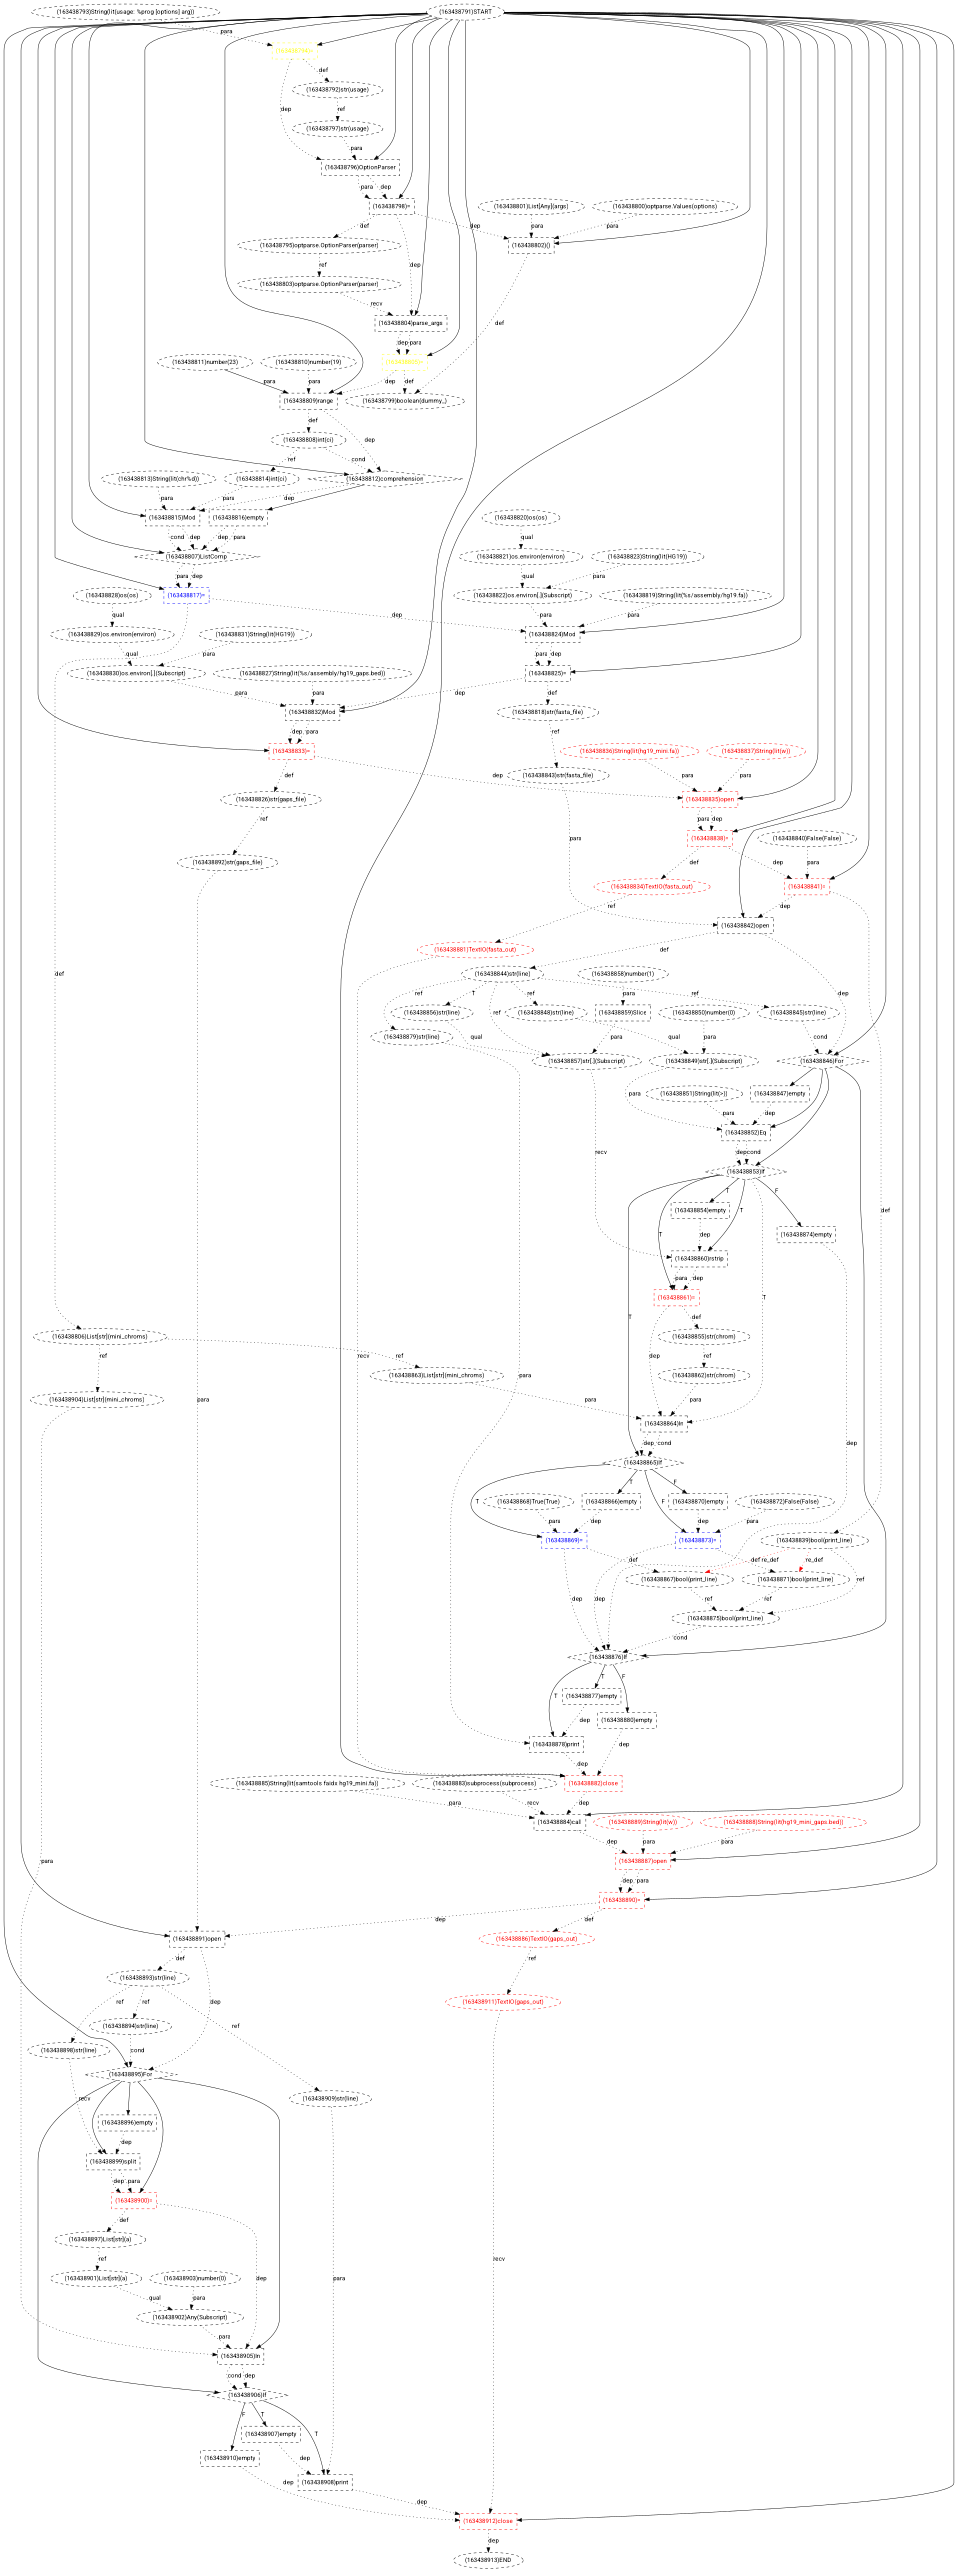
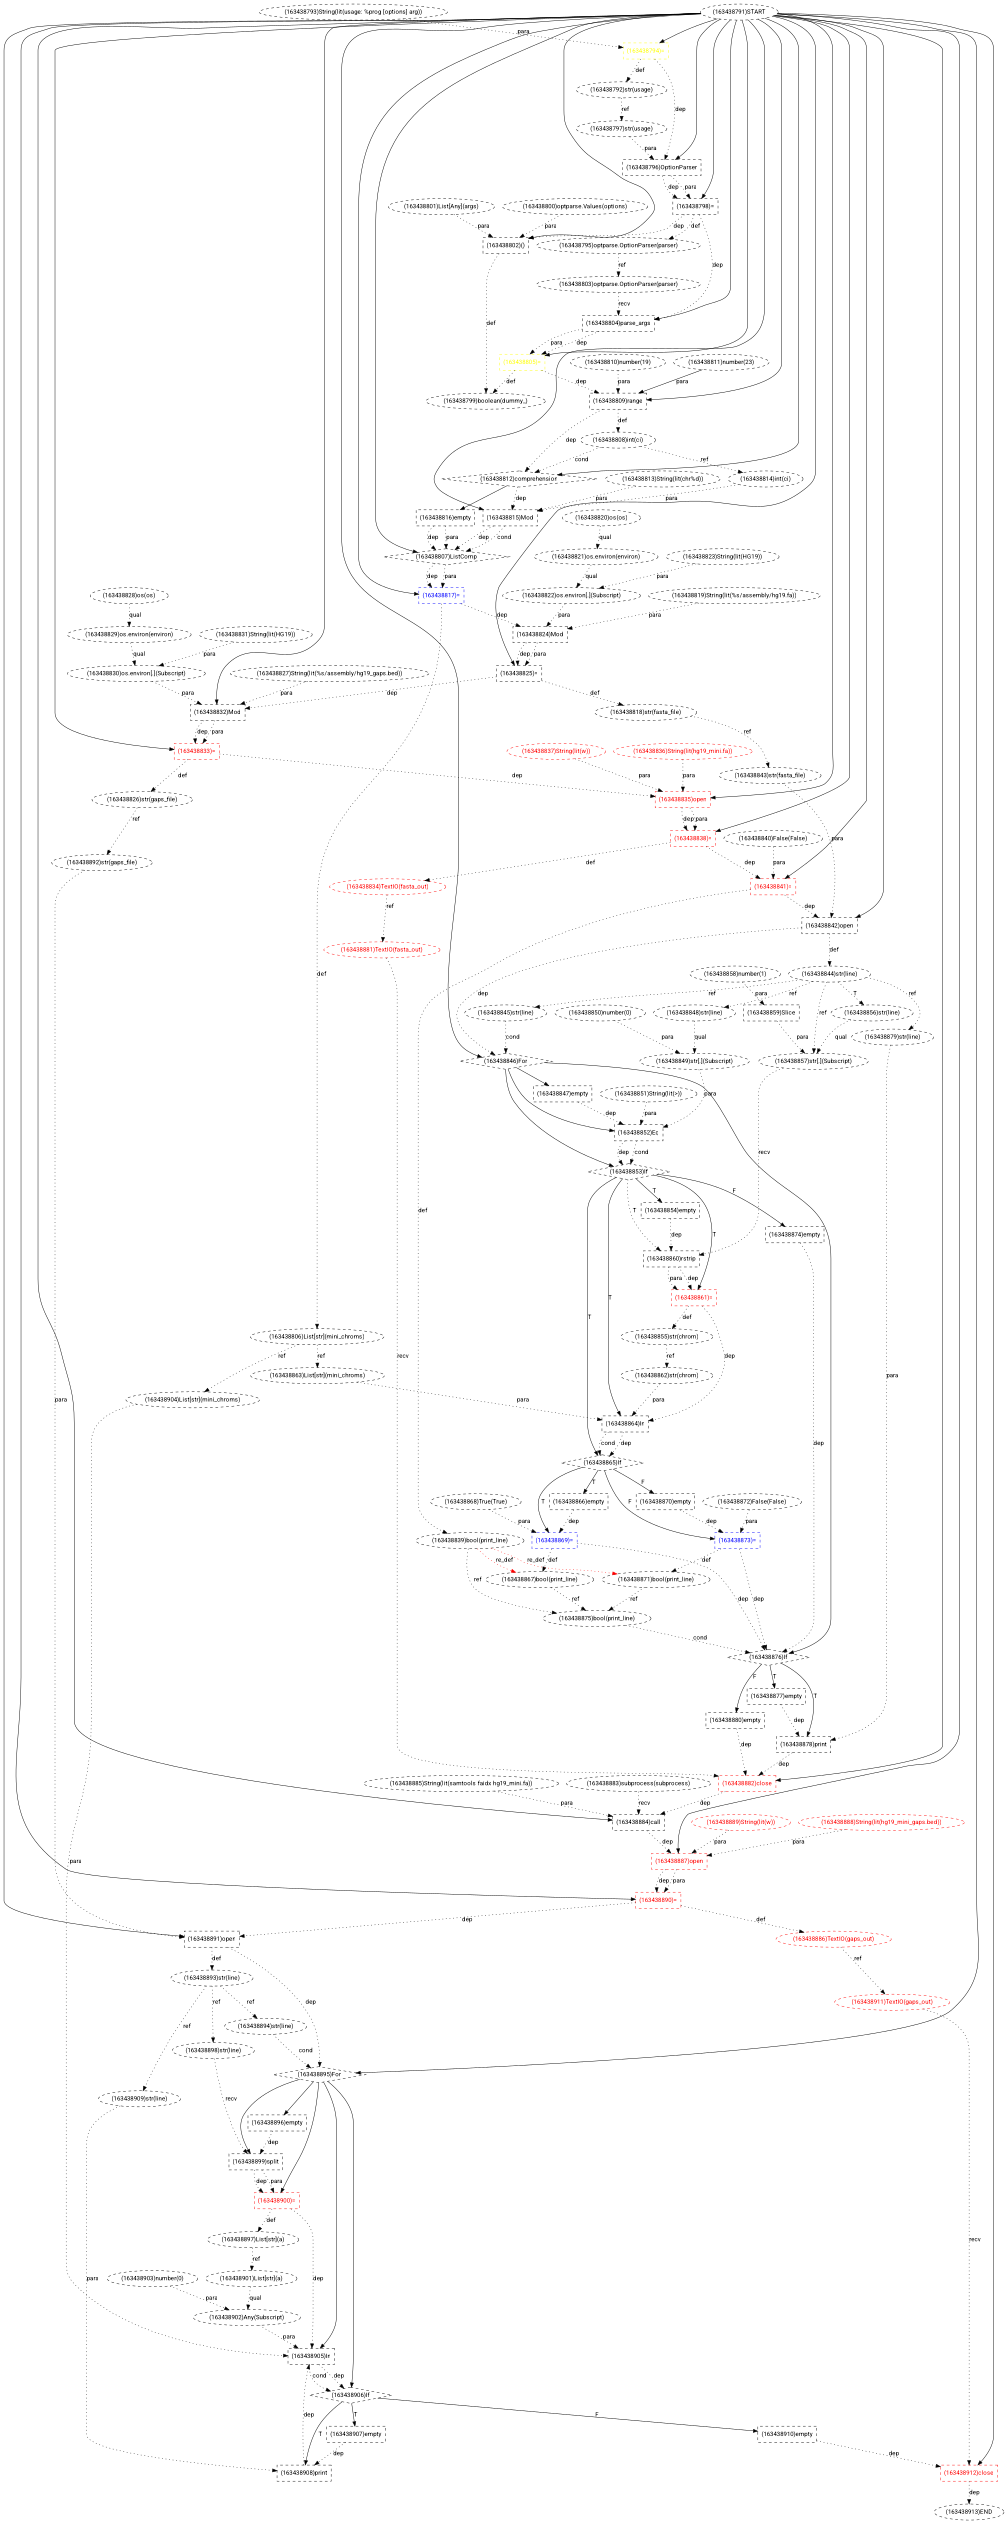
edge "(163438791)START" -> "(163438824)Mod": removed
edge "(163438853)If" -> "(163438860)rstrip": style solid -> dotted
edge "(163438853)If" -> "(163438864)In": style dotted -> solid
edge "(163438908)print" -> "(163438912)close": now "(163438908)print" -> "(163438905)In"
